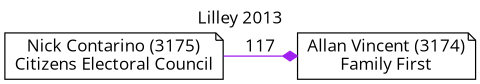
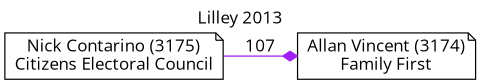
edge "Nick Contarino (3175) Citizens Electoral Council" -> "Allan Vincent (3174) Family First": label "117" -> "107"
